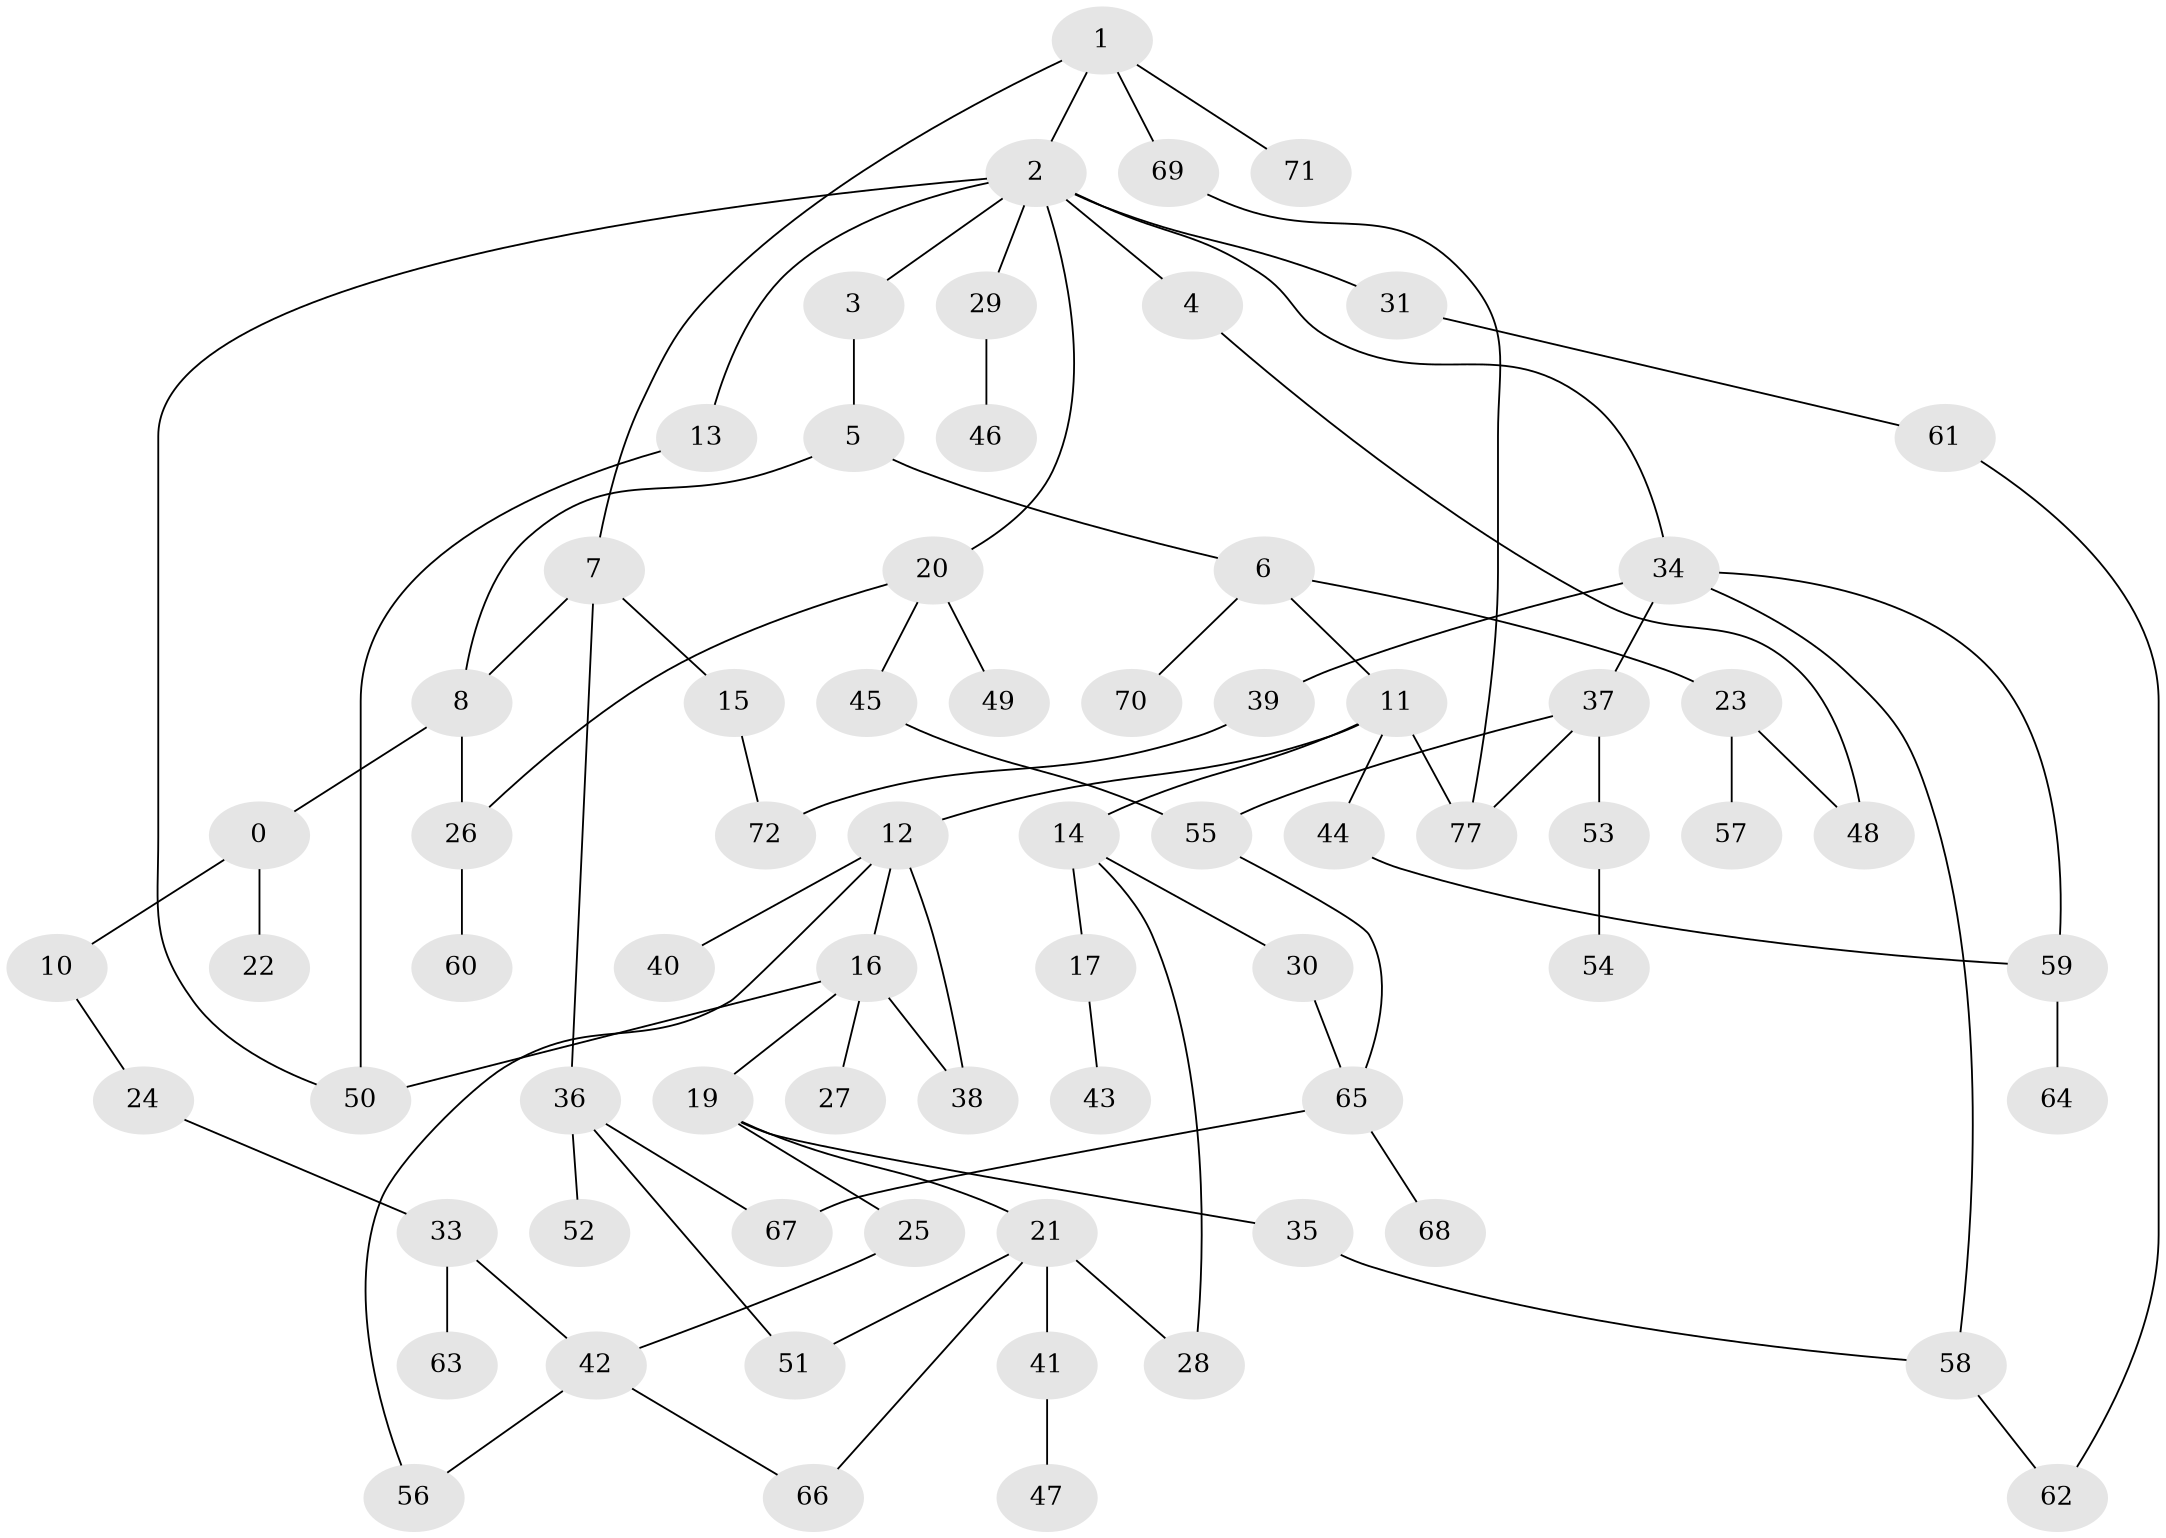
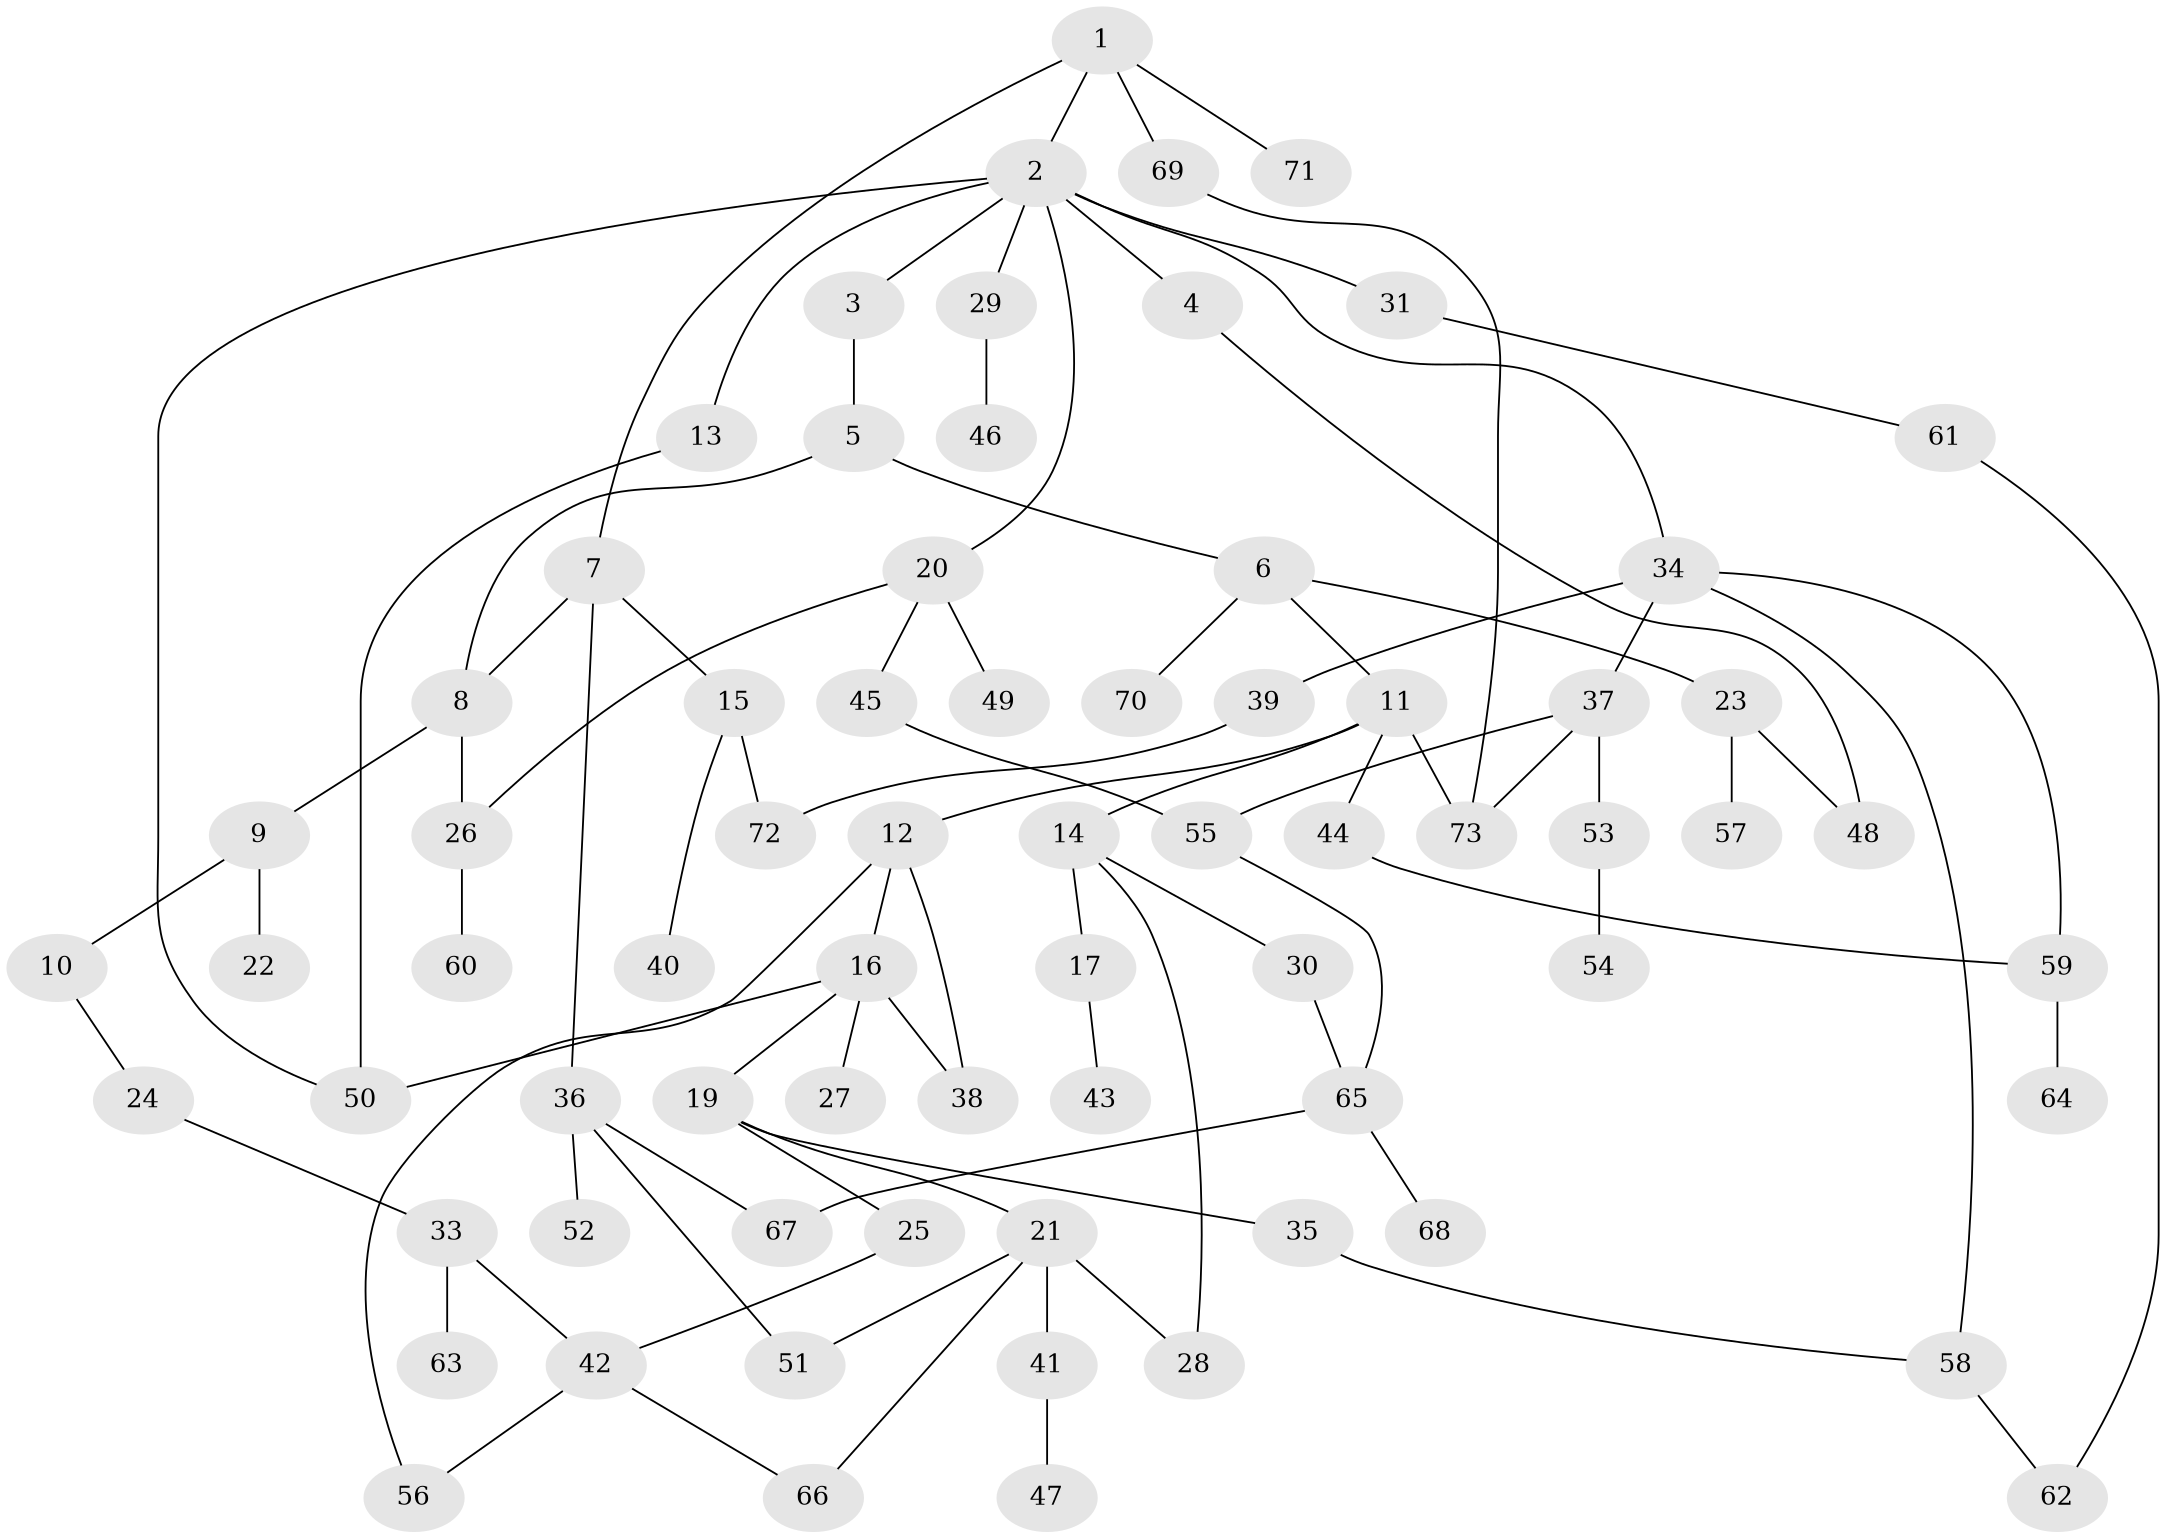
node "0": label "0" -> "9"
node "77": label "77" -> "73"
edge "12" -- "40": now "15" -- "40"
